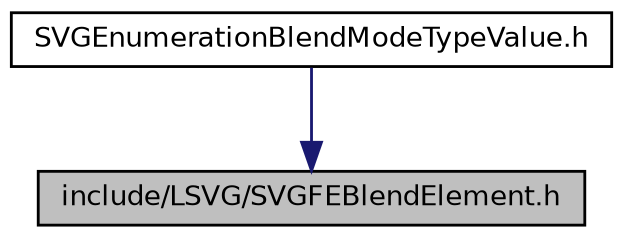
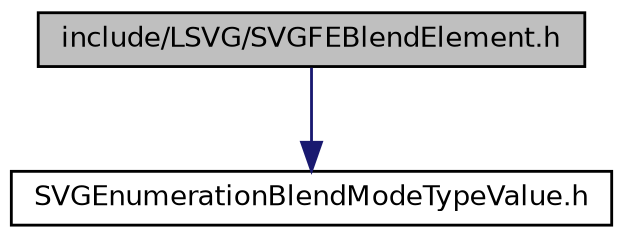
edge "SVGEnumerationBlendModeTypeValue.h" -> "include/LSVG/SVGFEBlendElement.h": reversed
